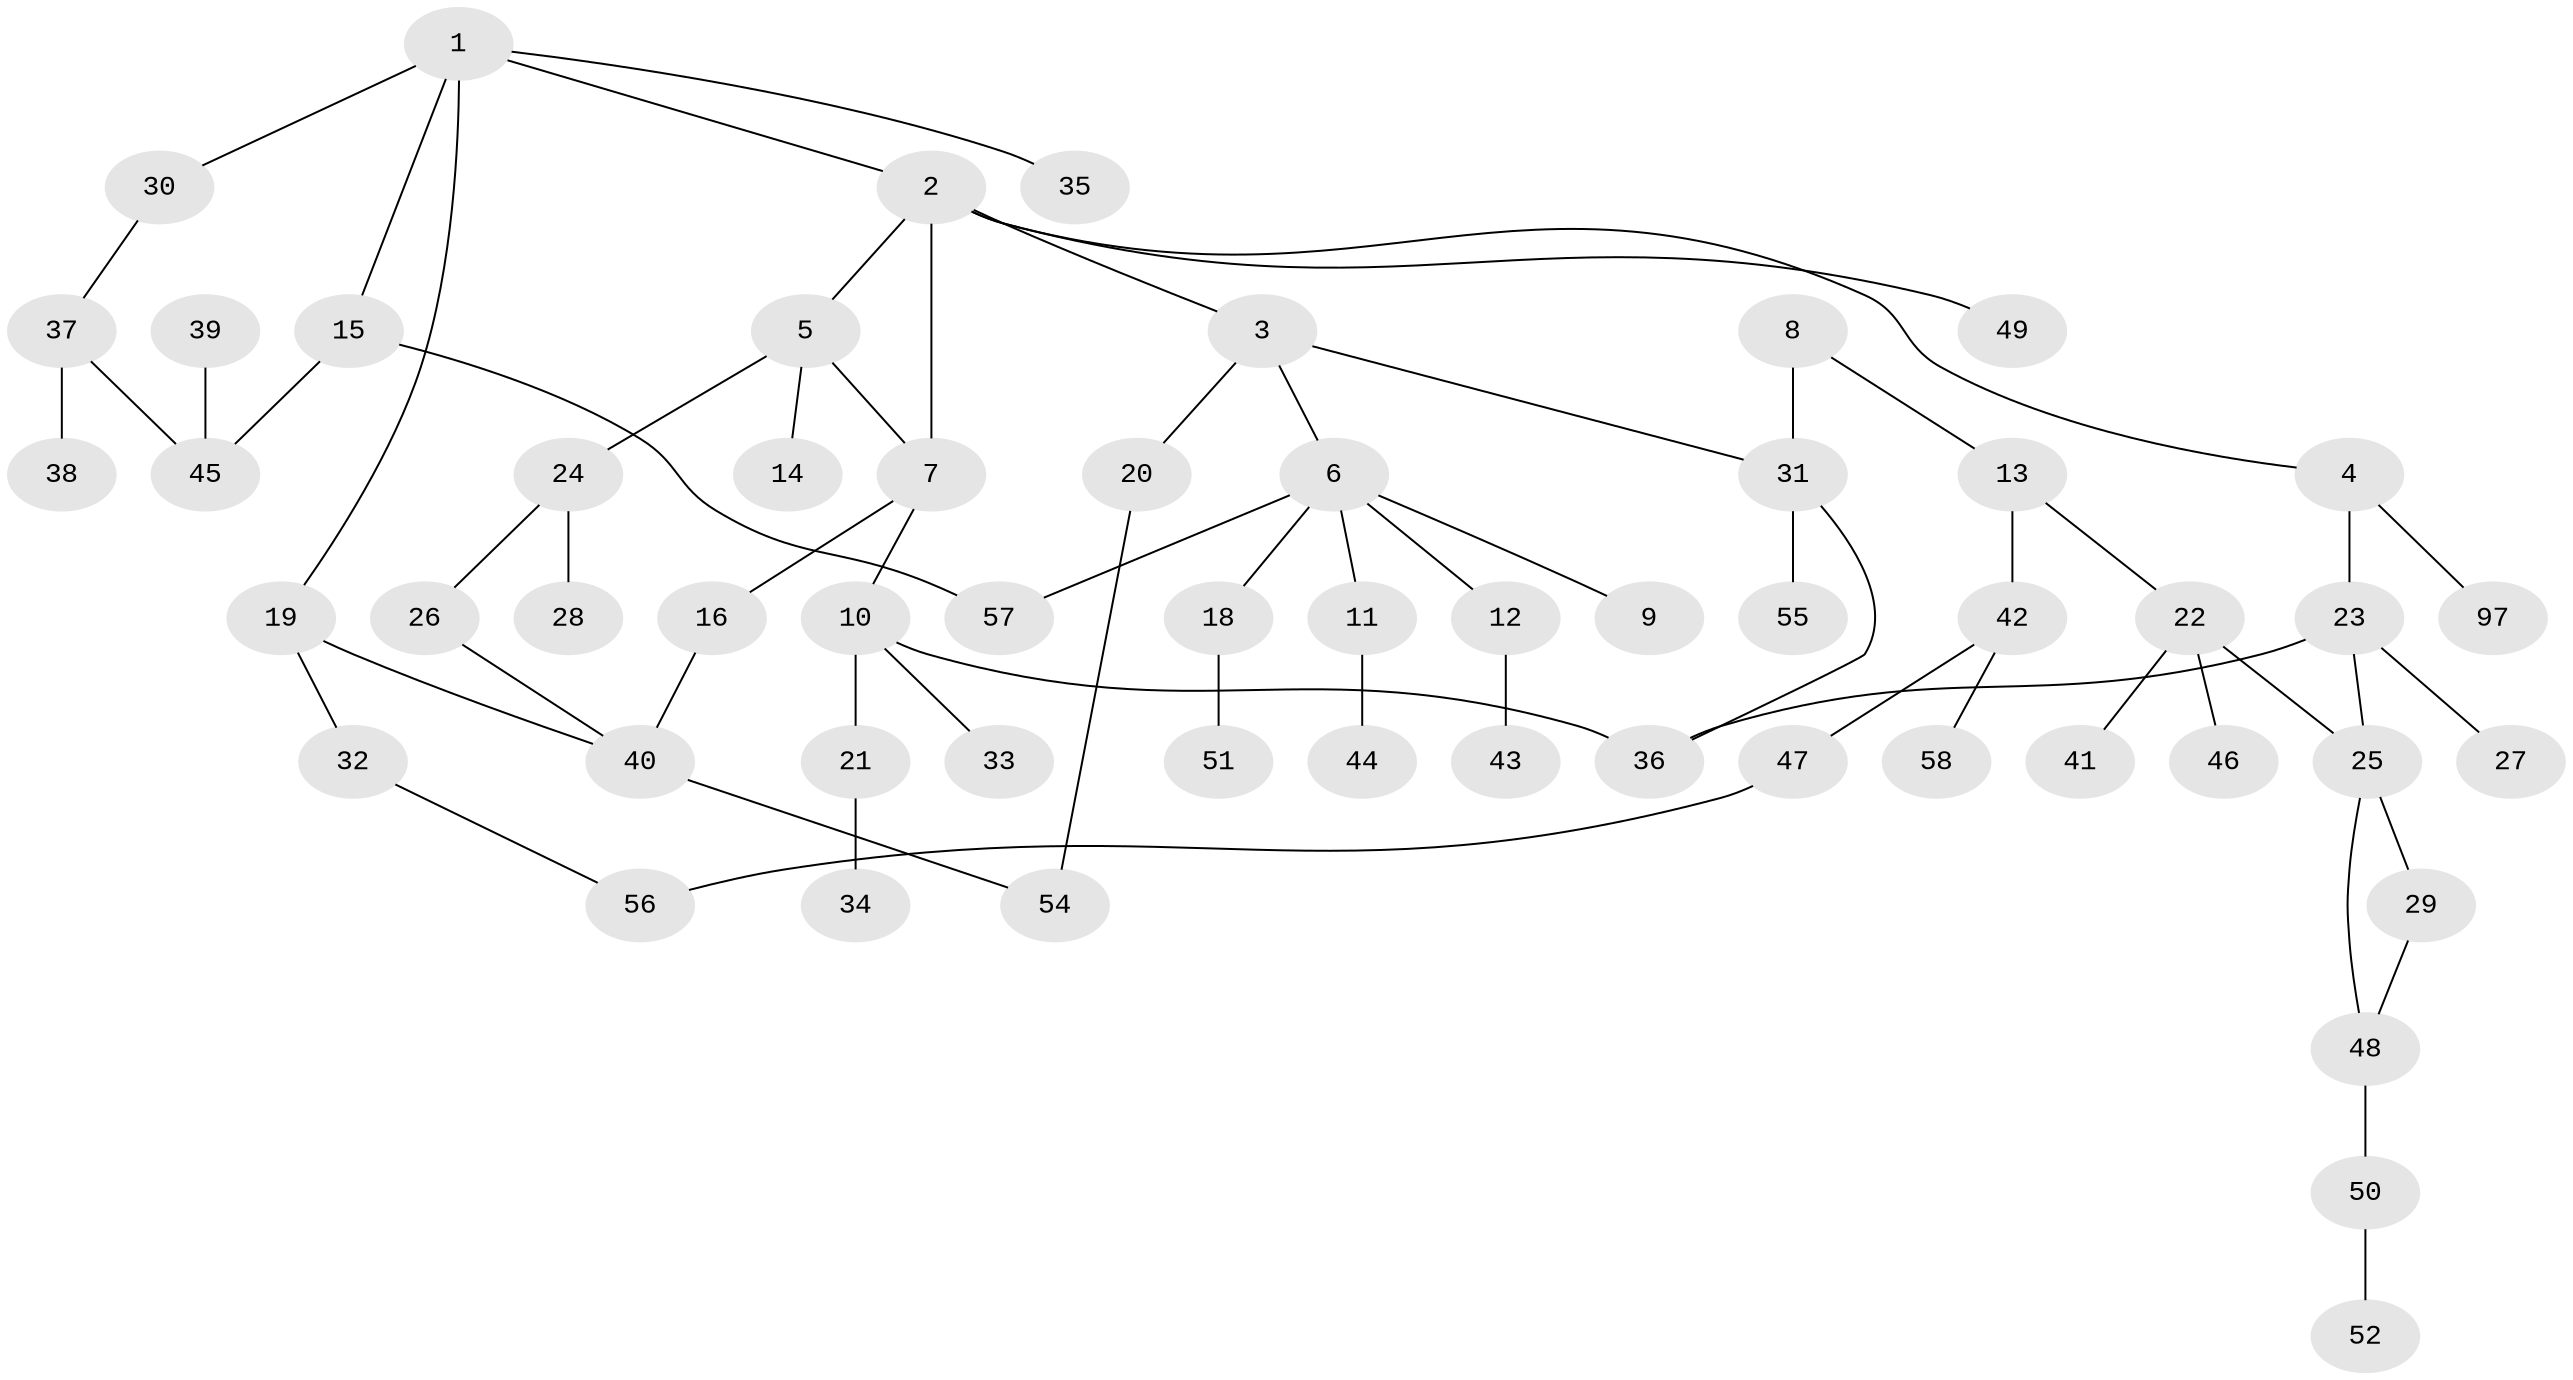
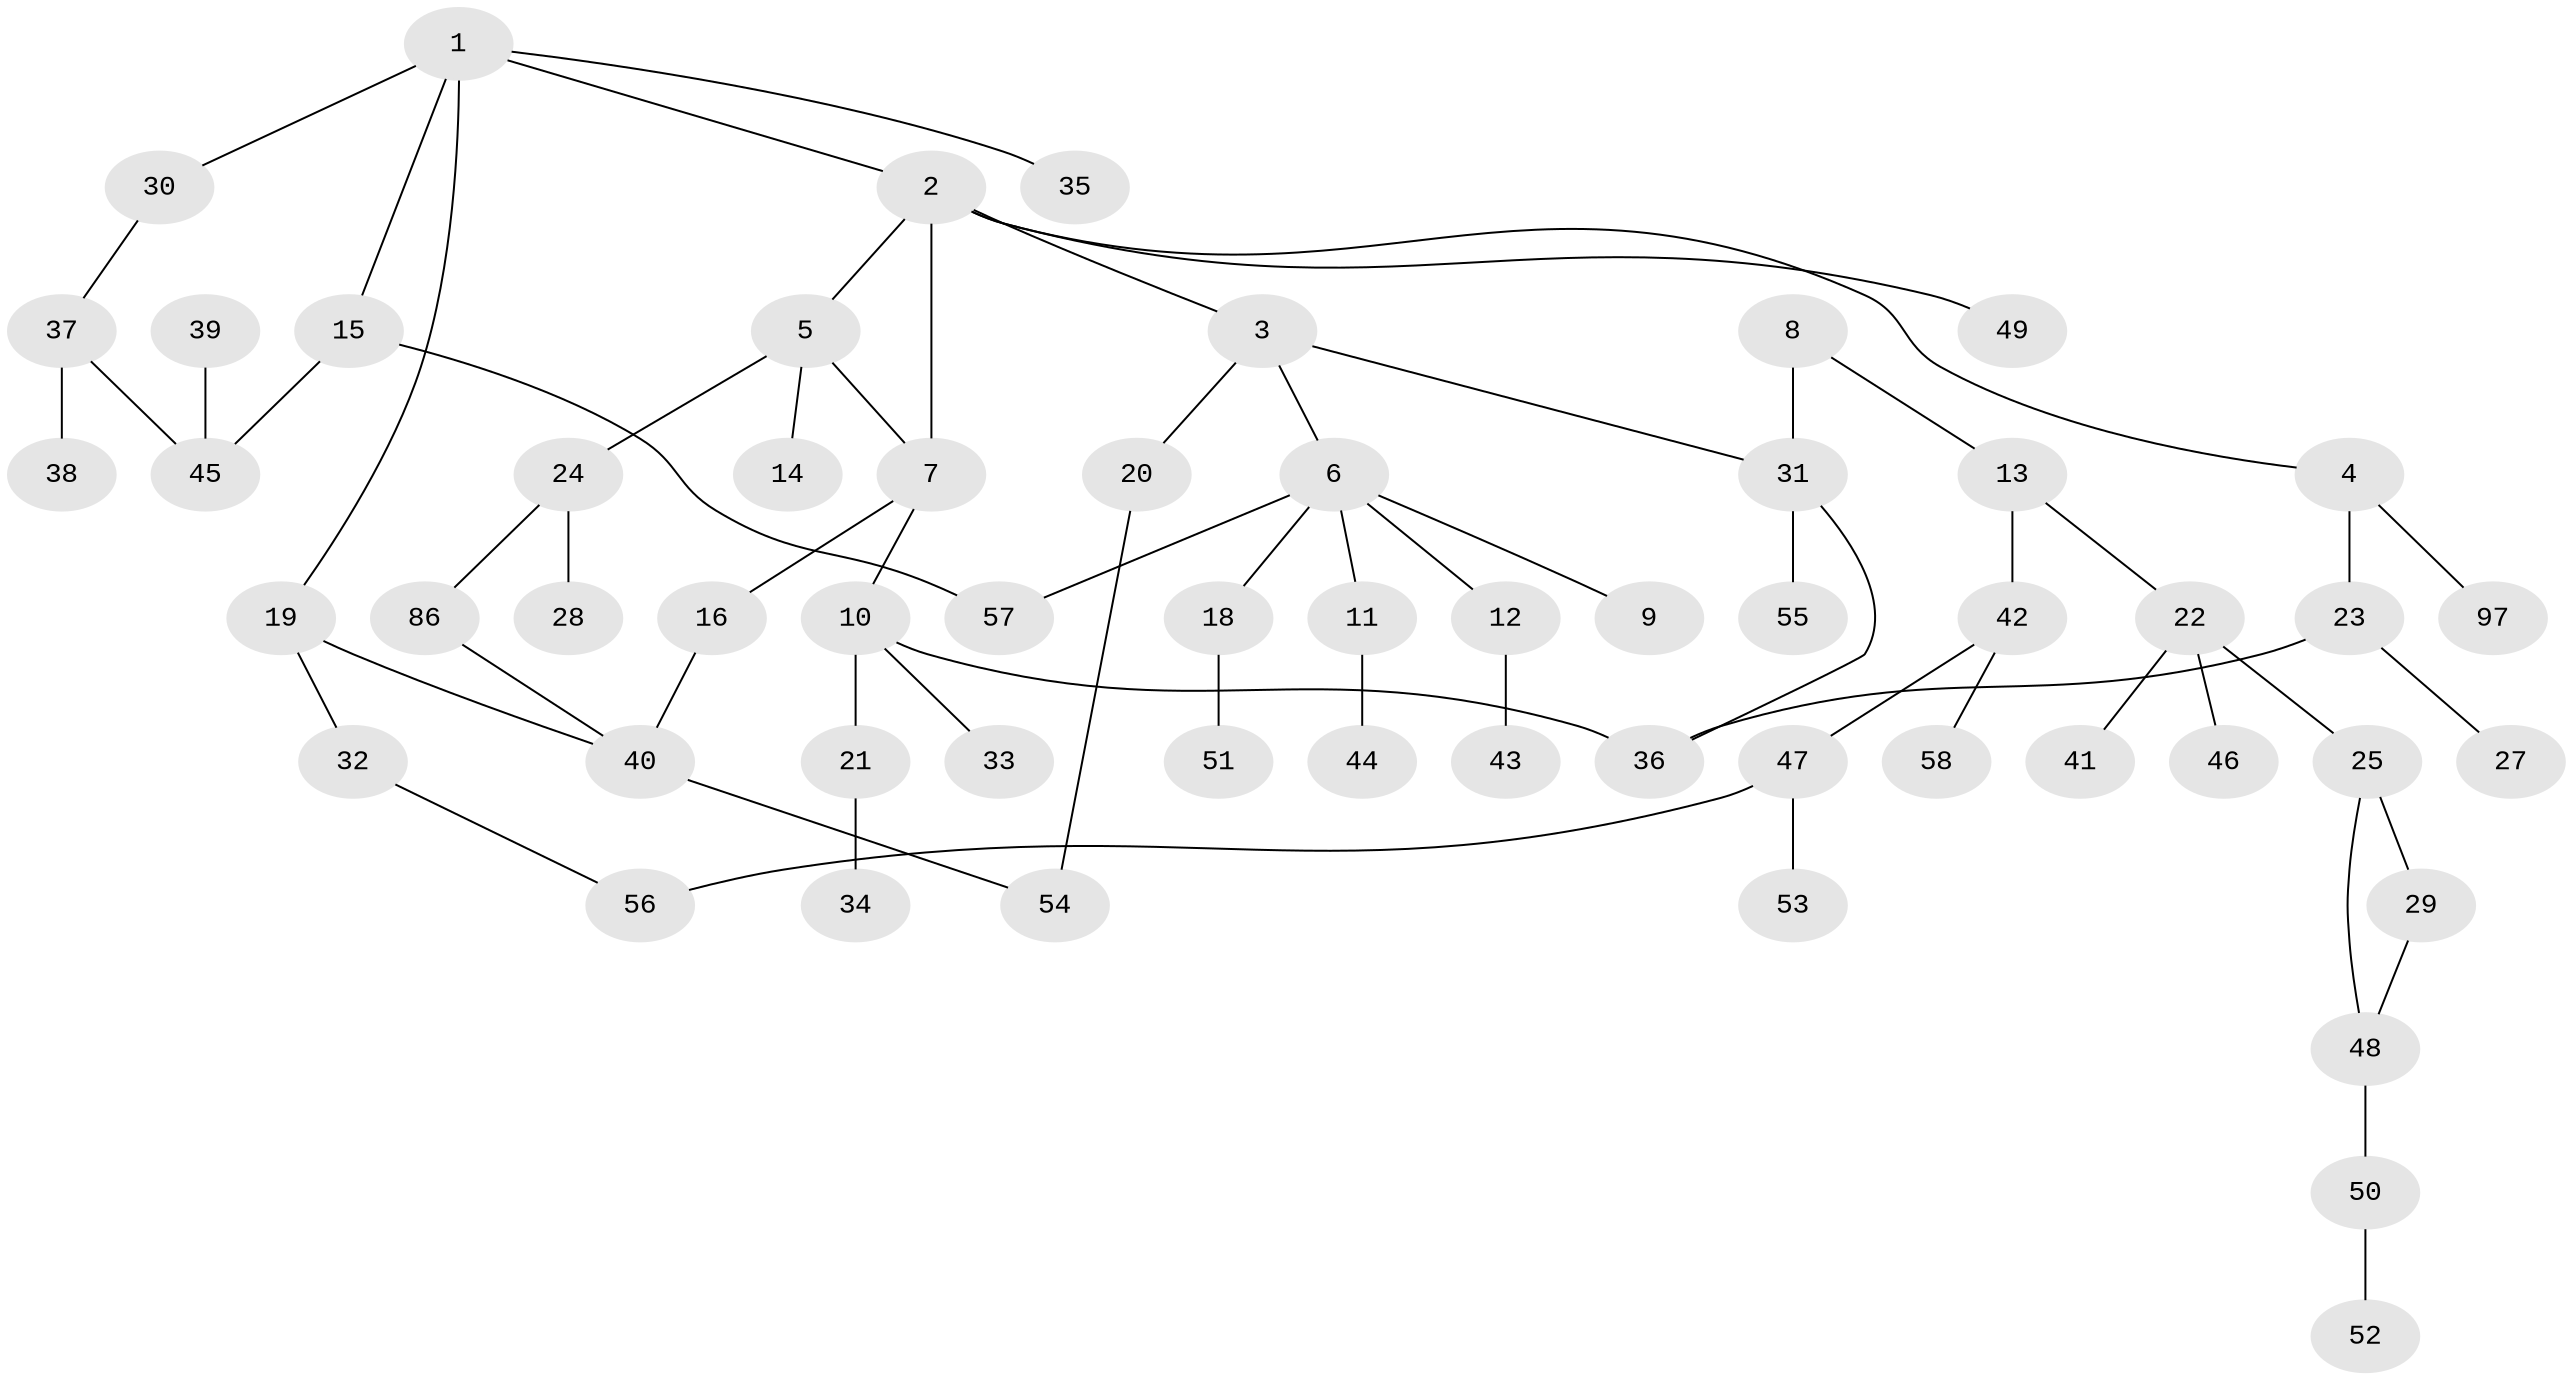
node "26": label "26" -> "86"
edge "23" -- "25": removed
node "53": added
